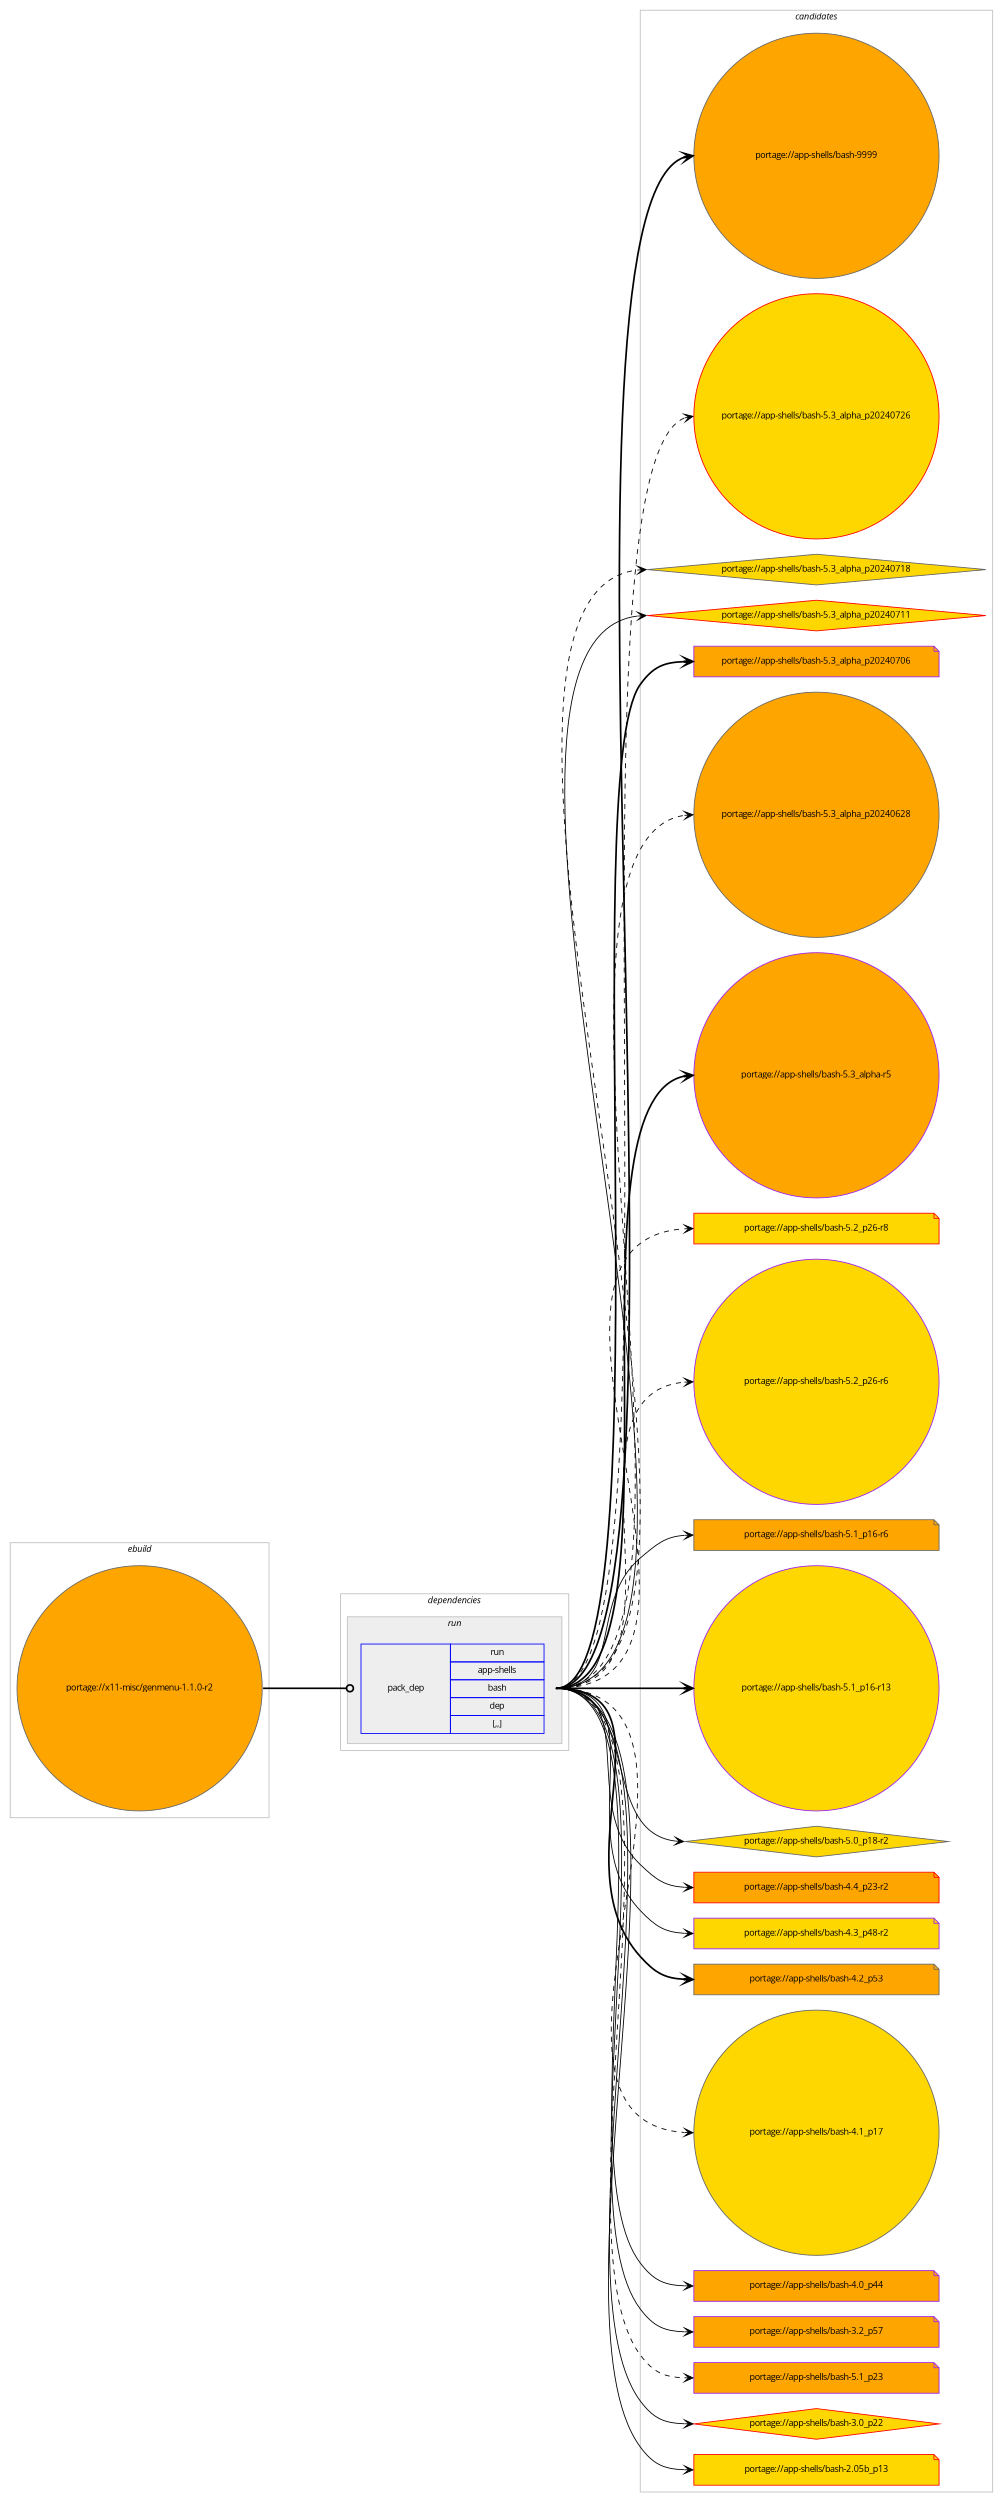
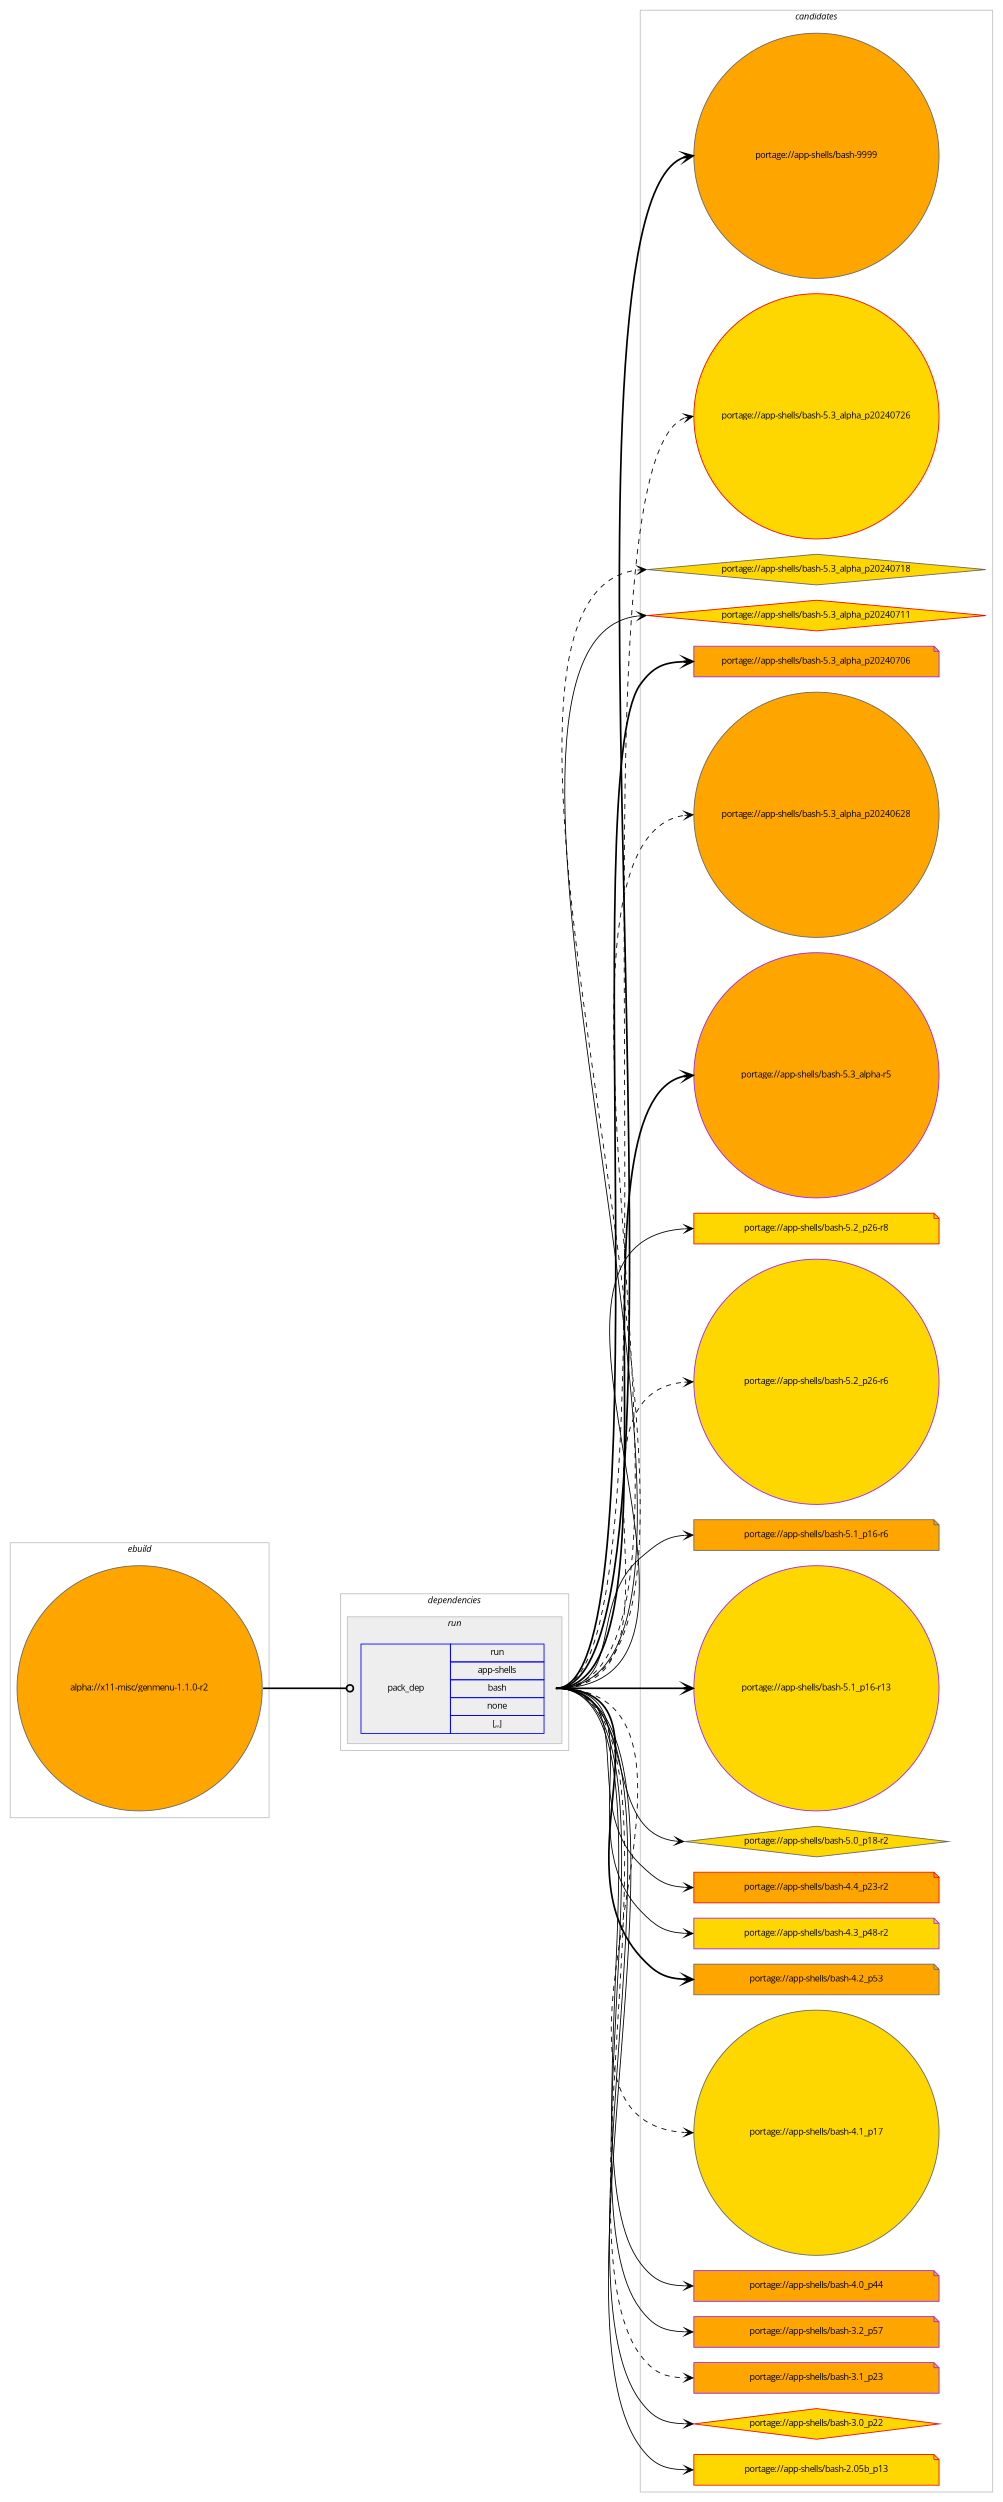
edge "pack_dep" -> "portage://app-shells/bash-5.2_p26-r8": style dashed -> solid
node "portage://x11-misc/genmenu-1.1.0-r2": label "portage://x11-misc/genmenu-1.1.0-r2" -> "alpha://x11-misc/genmenu-1.1.0-r2"
node "pack_dep": text "dep" -> "none"
node "portage://app-shells/bash-5.1_p23": label "portage://app-shells/bash-5.1_p23" -> "portage://app-shells/bash-3.1_p23"
